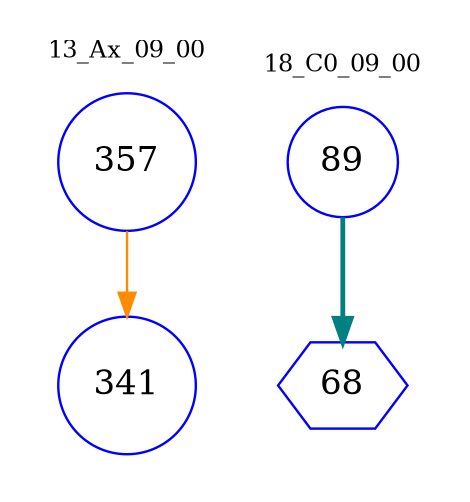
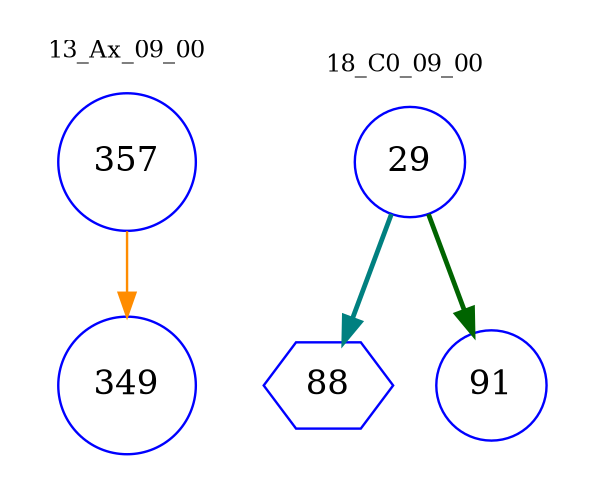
node "89": label "89" -> "29"
node "341": label "341" -> "349"
node "68": label "68" -> "88"
node "91": added
